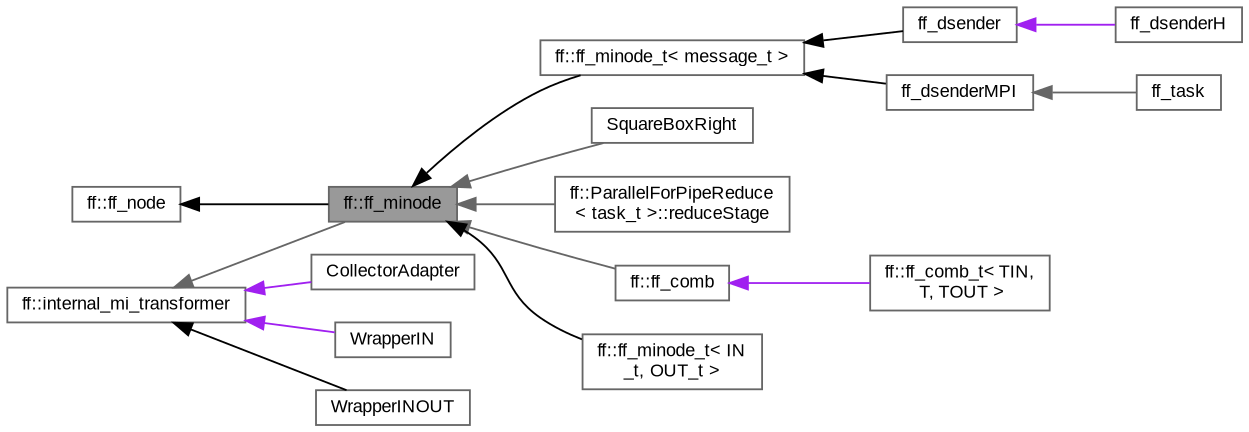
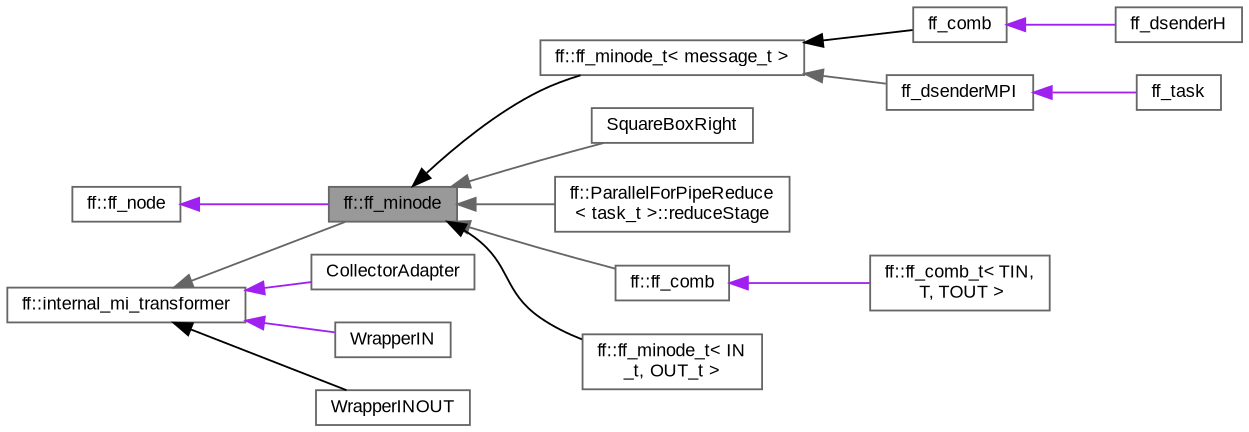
node "ff_dsender": label "ff_dsender" -> "ff_comb"
edge "ff_dsenderMPI" -> "ff::ff_minode_t< message_t >": color black -> gray40
edge "ff_task" -> "ff_dsenderMPI": color gray40 -> purple
edge "ff::ff_minode" -> "ff::ff_node": color black -> purple
